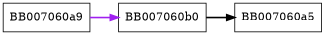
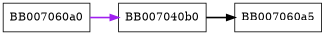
node "BB007060a9": label "BB007060a9" -> "BB007060a0"
node "BB007060b0": label "BB007060b0" -> "BB007040b0"
